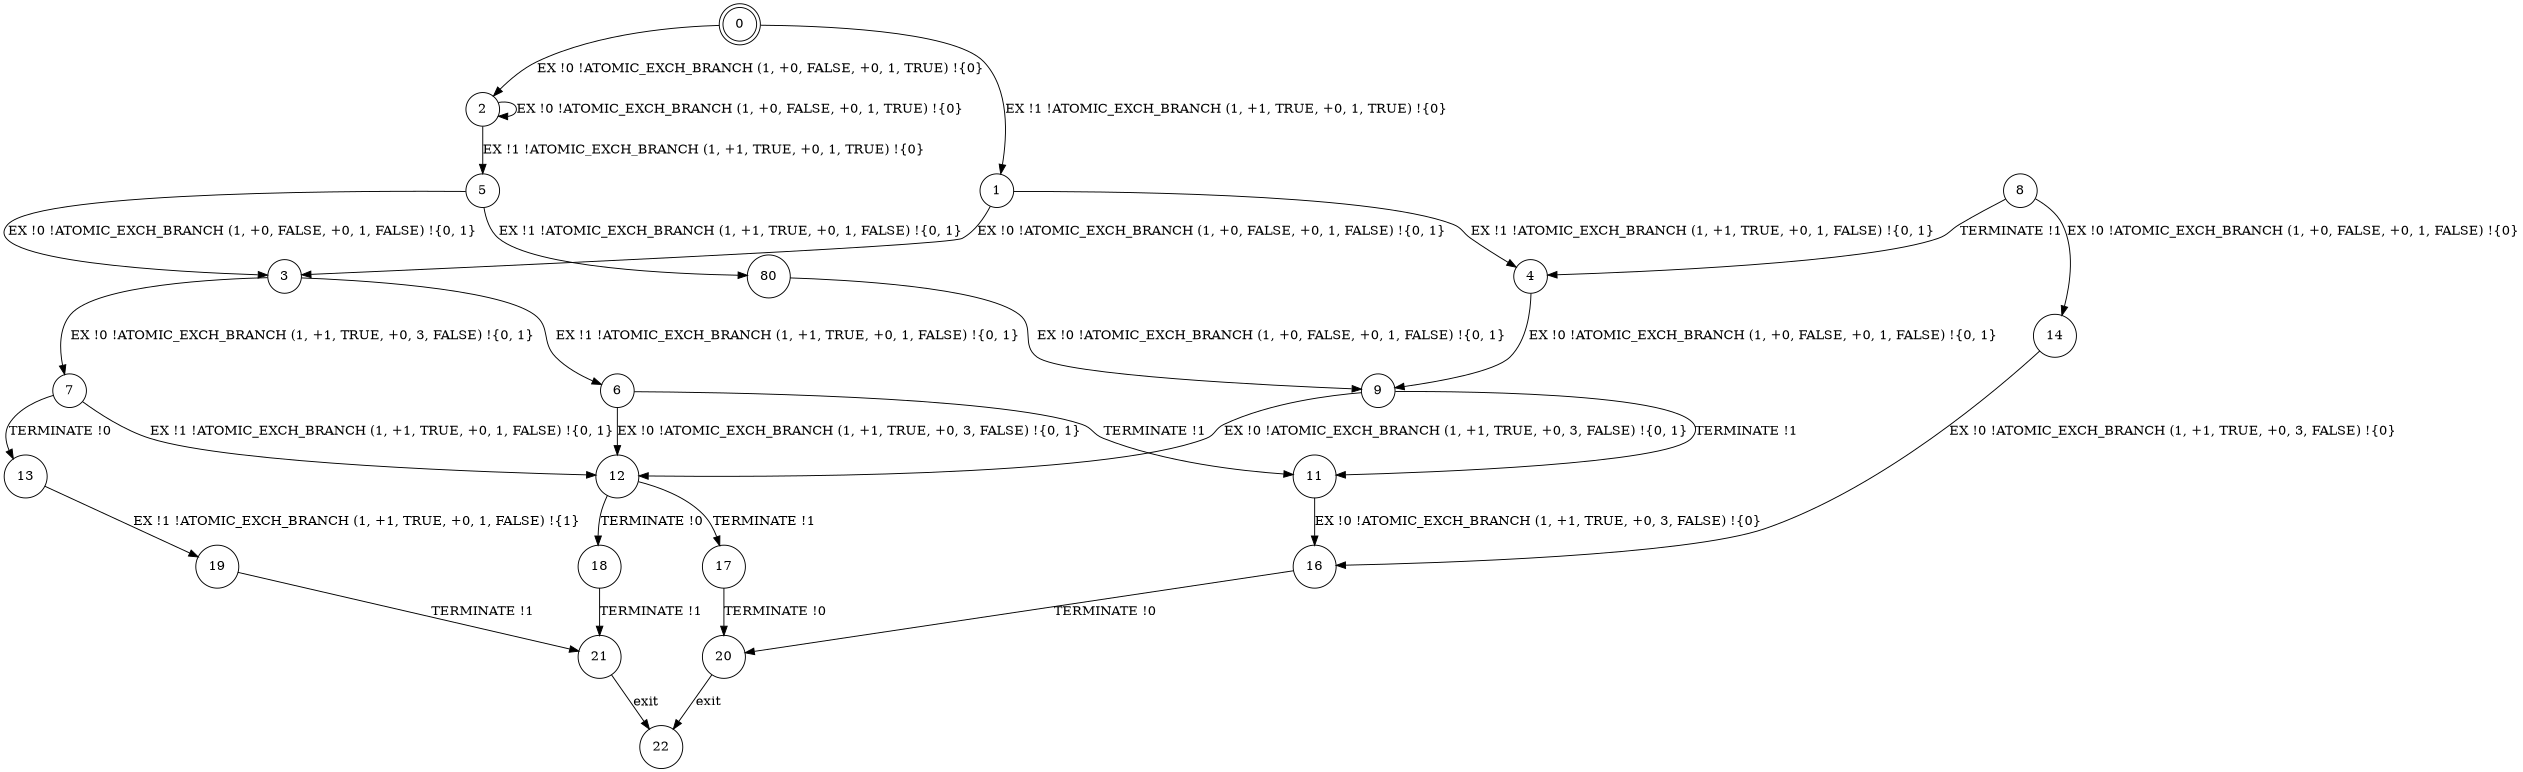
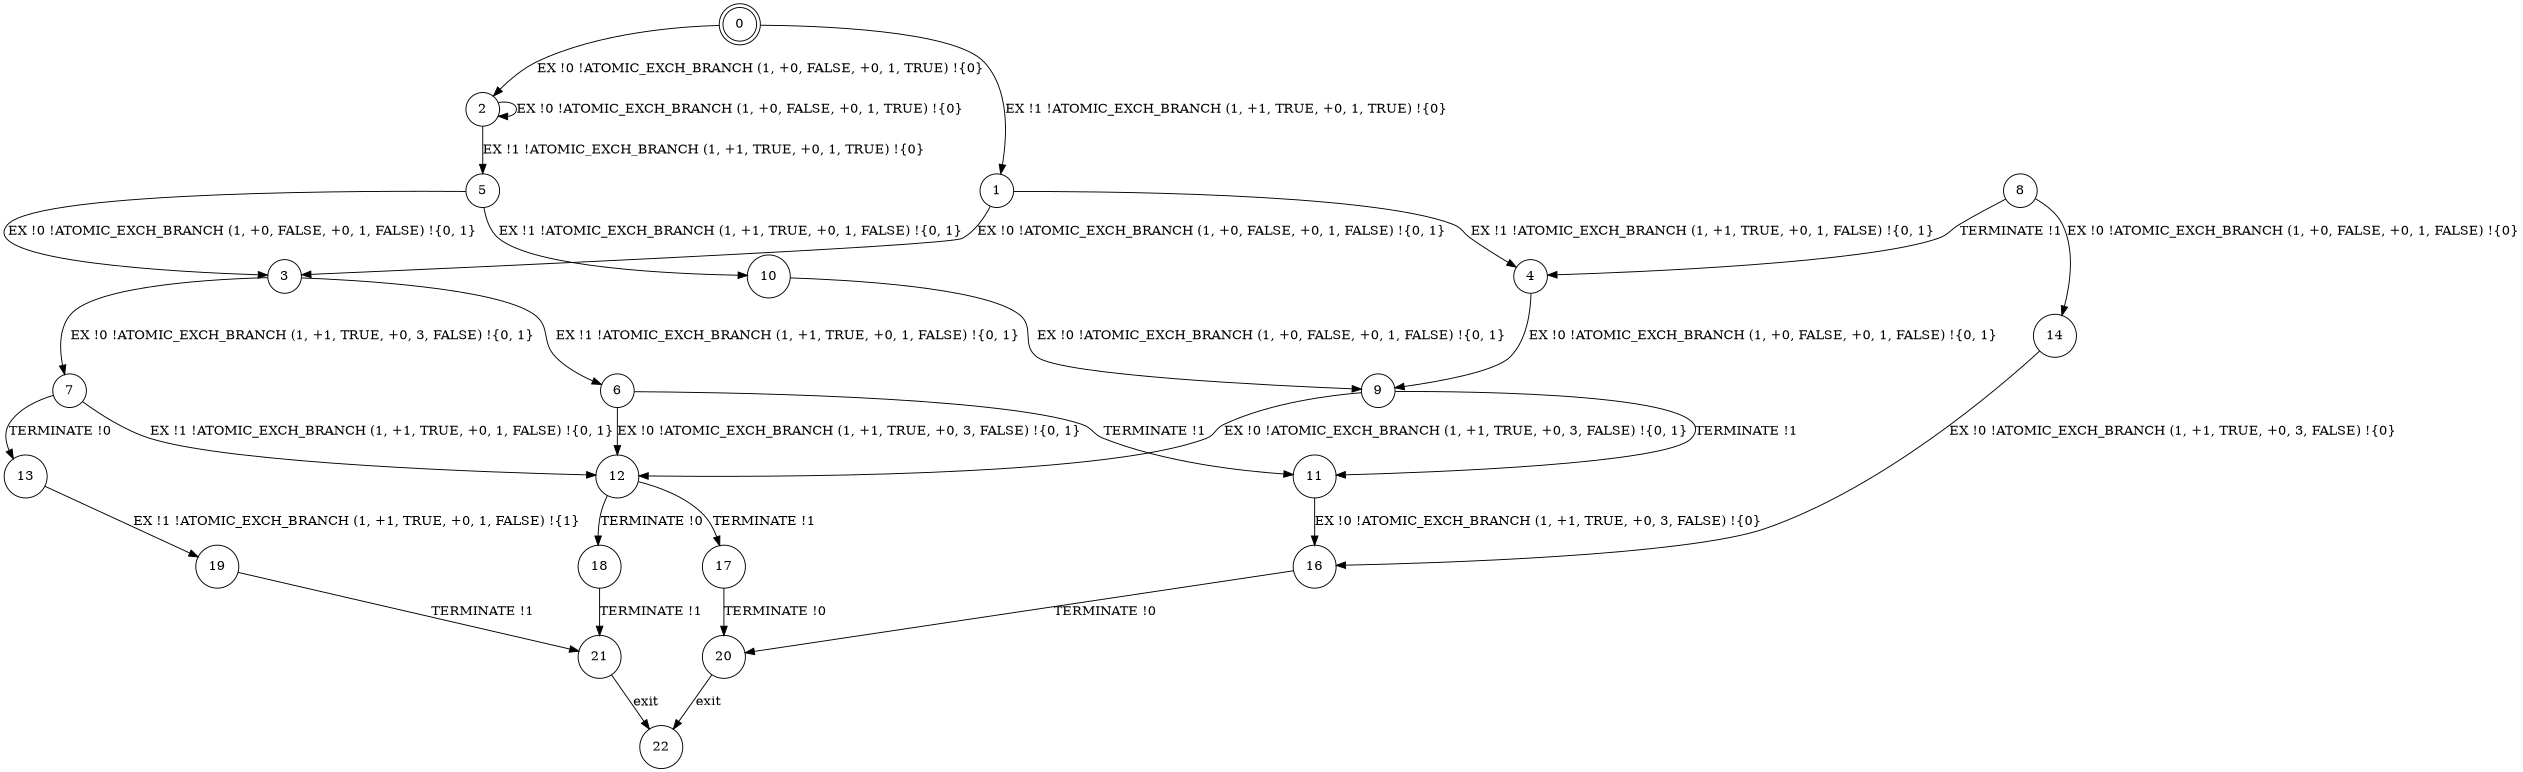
node "80": label "80" -> "10"
